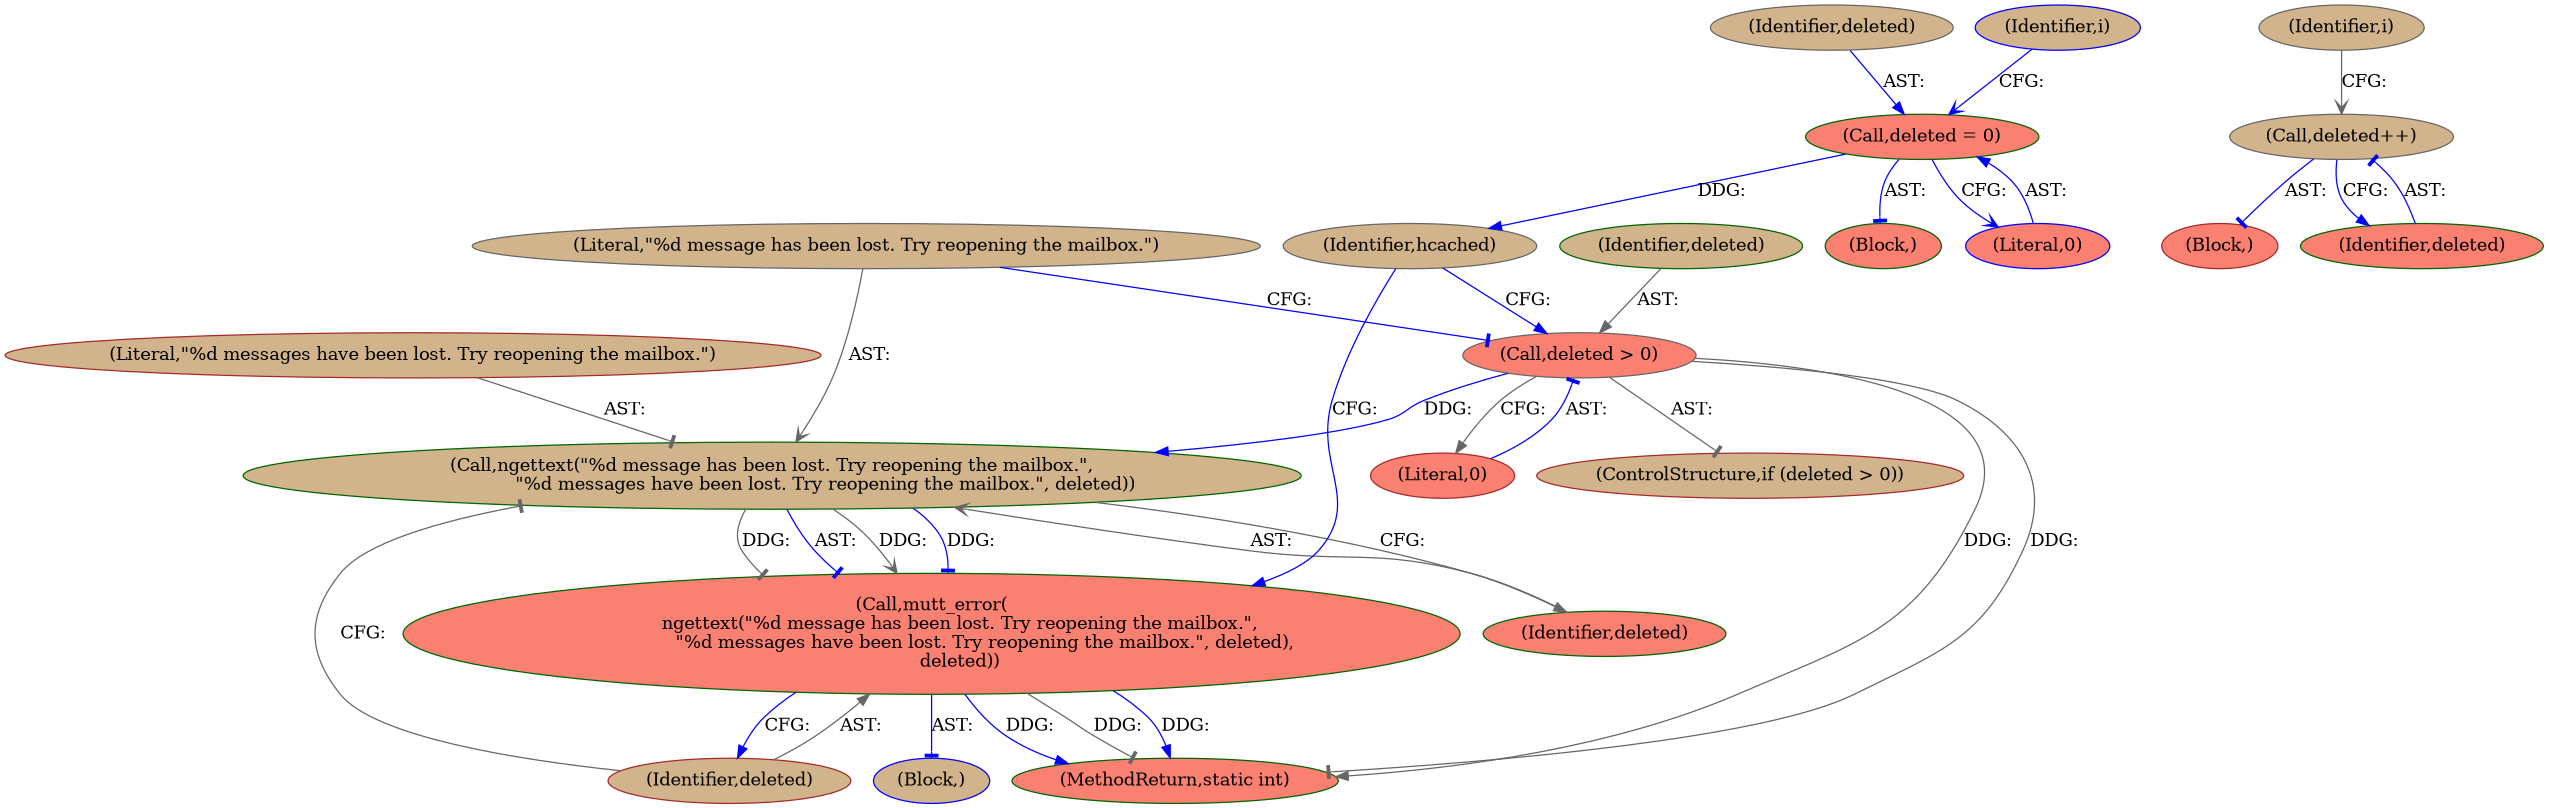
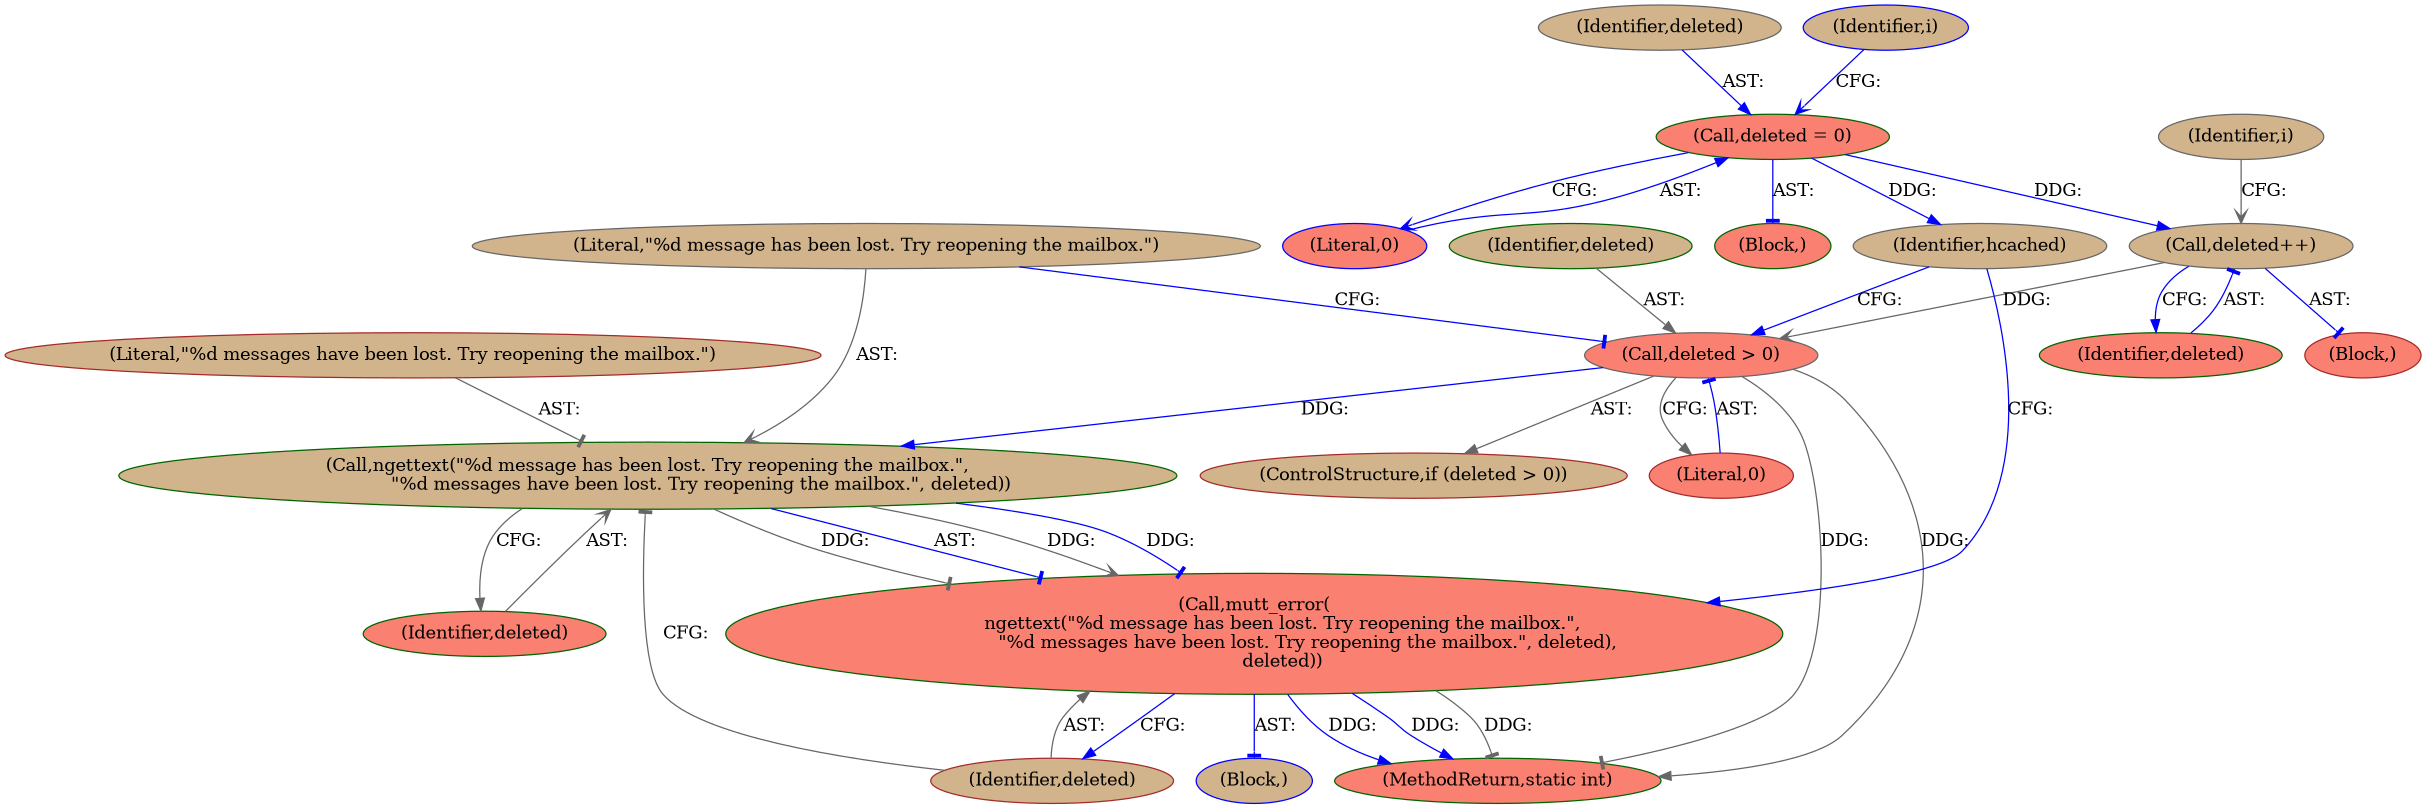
edge "(Call,deleted = 0)" -> "(Call,deleted++)": added, label "DDG:"
edge "(Call,deleted++)" -> "(Call,deleted > 0)": added, label "DDG:"
edge "(Call,deleted > 0)" -> "(ControlStructure,if (deleted > 0))": arrowhead tee -> normal
